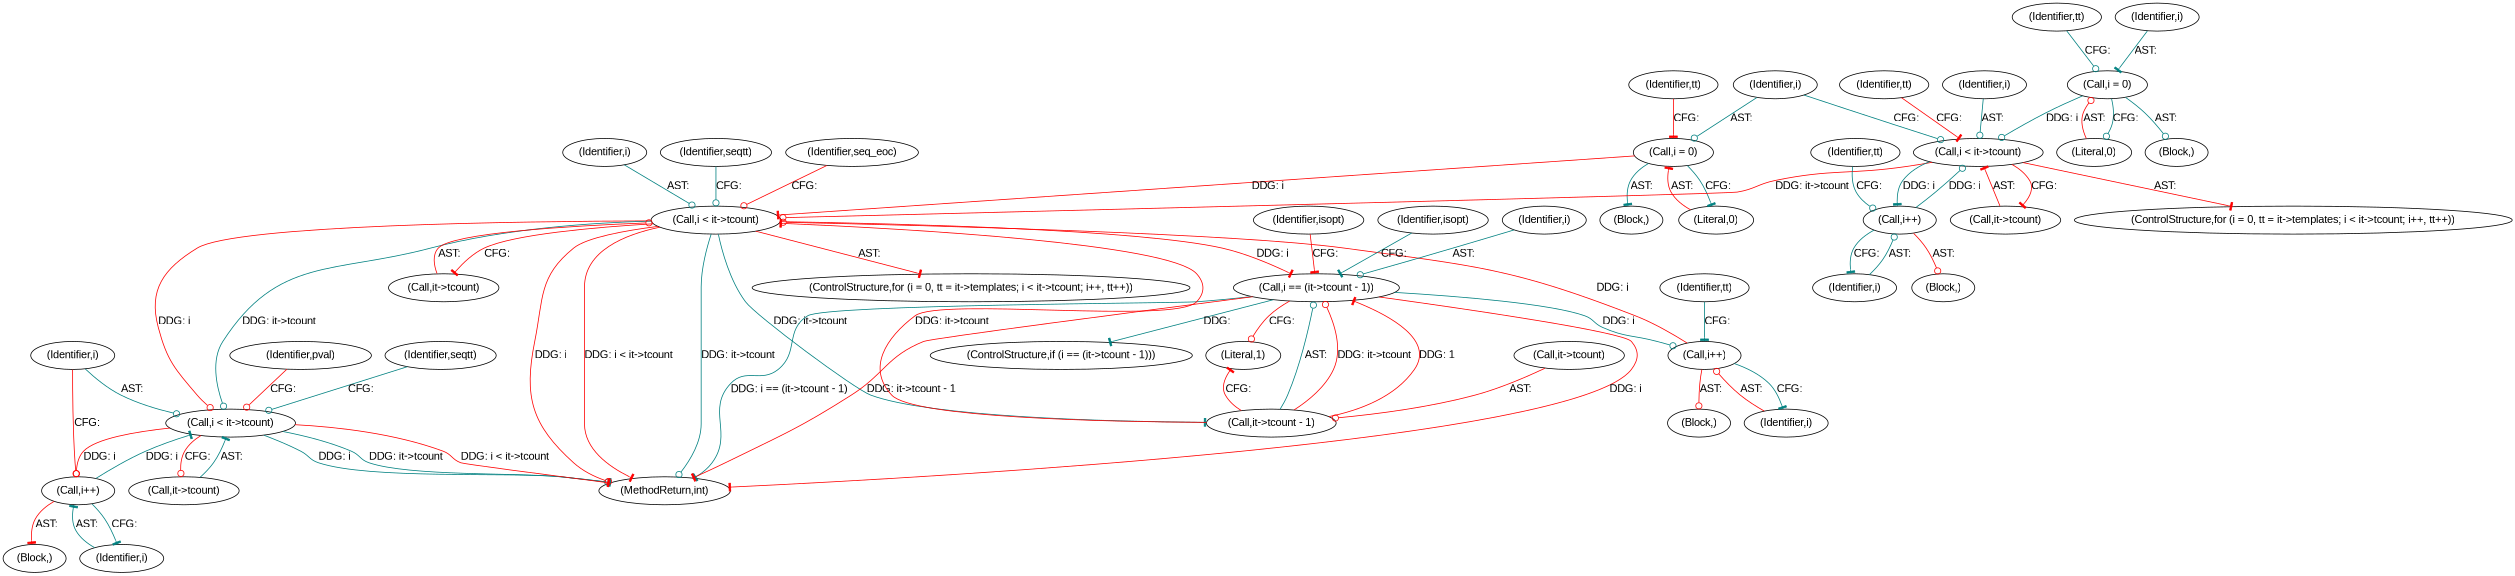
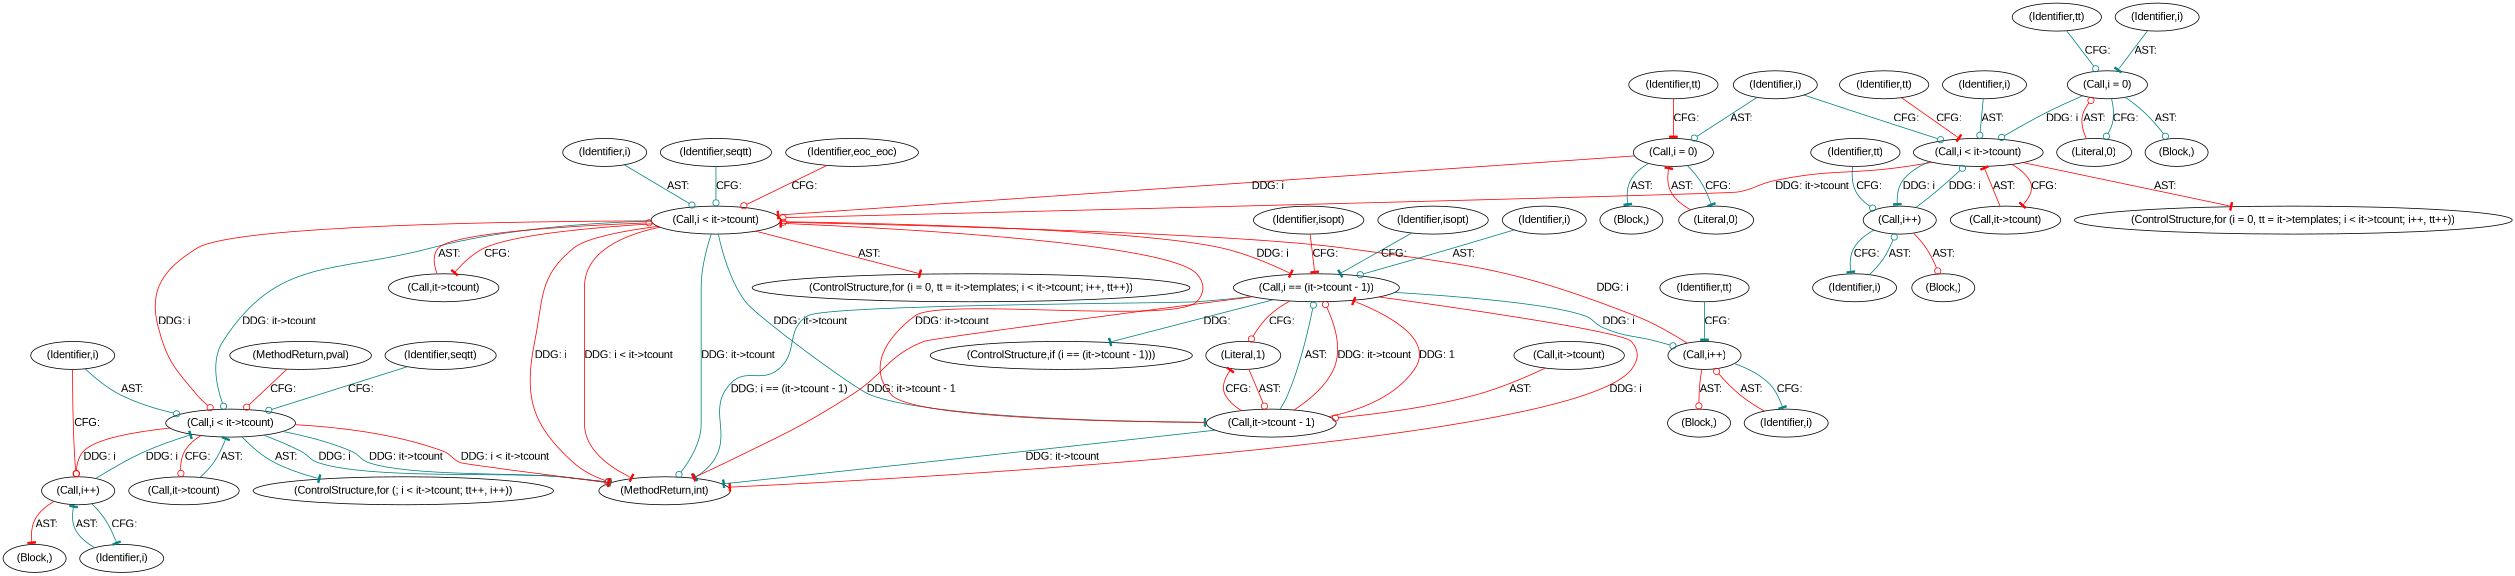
node "(Identifier,seq_eoc)": label "(Identifier,seq_eoc)" -> "(Identifier,eoc_eoc)"
node "(Identifier,pval)": label "(Identifier,pval)" -> "(MethodReturn,pval)"
edge "(Literal,1)" -> "(Call,it->tcount - 1)": added, label "AST:"
edge "(Call,it->tcount - 1)" -> "(MethodReturn,int)": added, label "DDG: it->tcount"
node "(ControlStructure,for (; i < it->tcount; tt++, i++))": added
